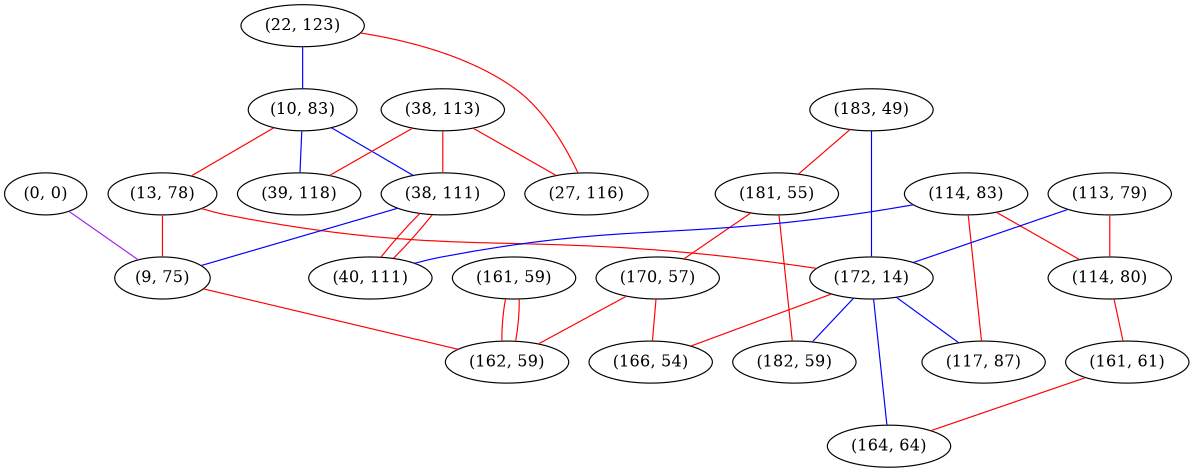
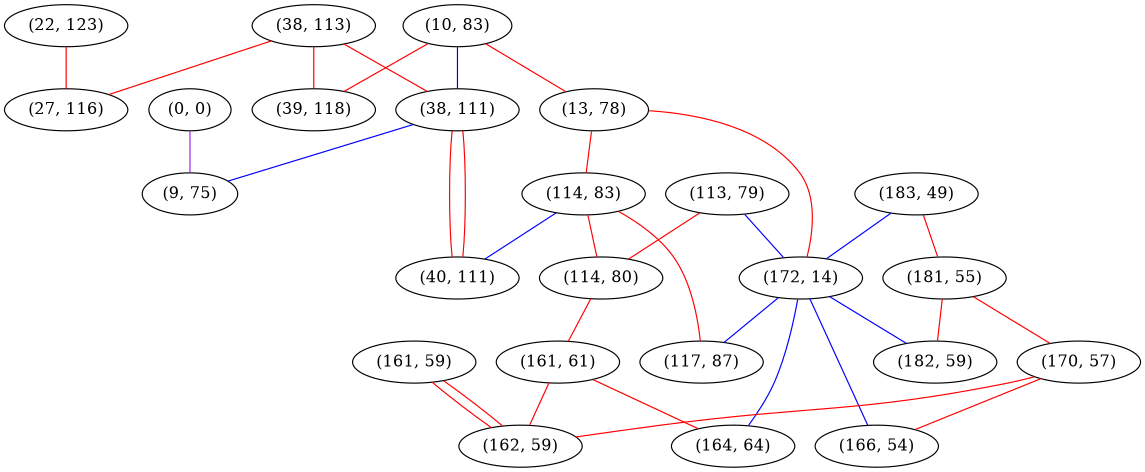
edge "(22, 123)" -- "(10, 83)": removed
edge "(10, 83)" -- "(39, 118)": color blue -> red
edge "(13, 78)" -- "(9, 75)": now "(13, 78)" -- "(114, 83)"
edge "(9, 75)" -- "(162, 59)": now "(161, 61)" -- "(162, 59)"
edge "(172, 14)" -- "(166, 54)": color red -> blue
